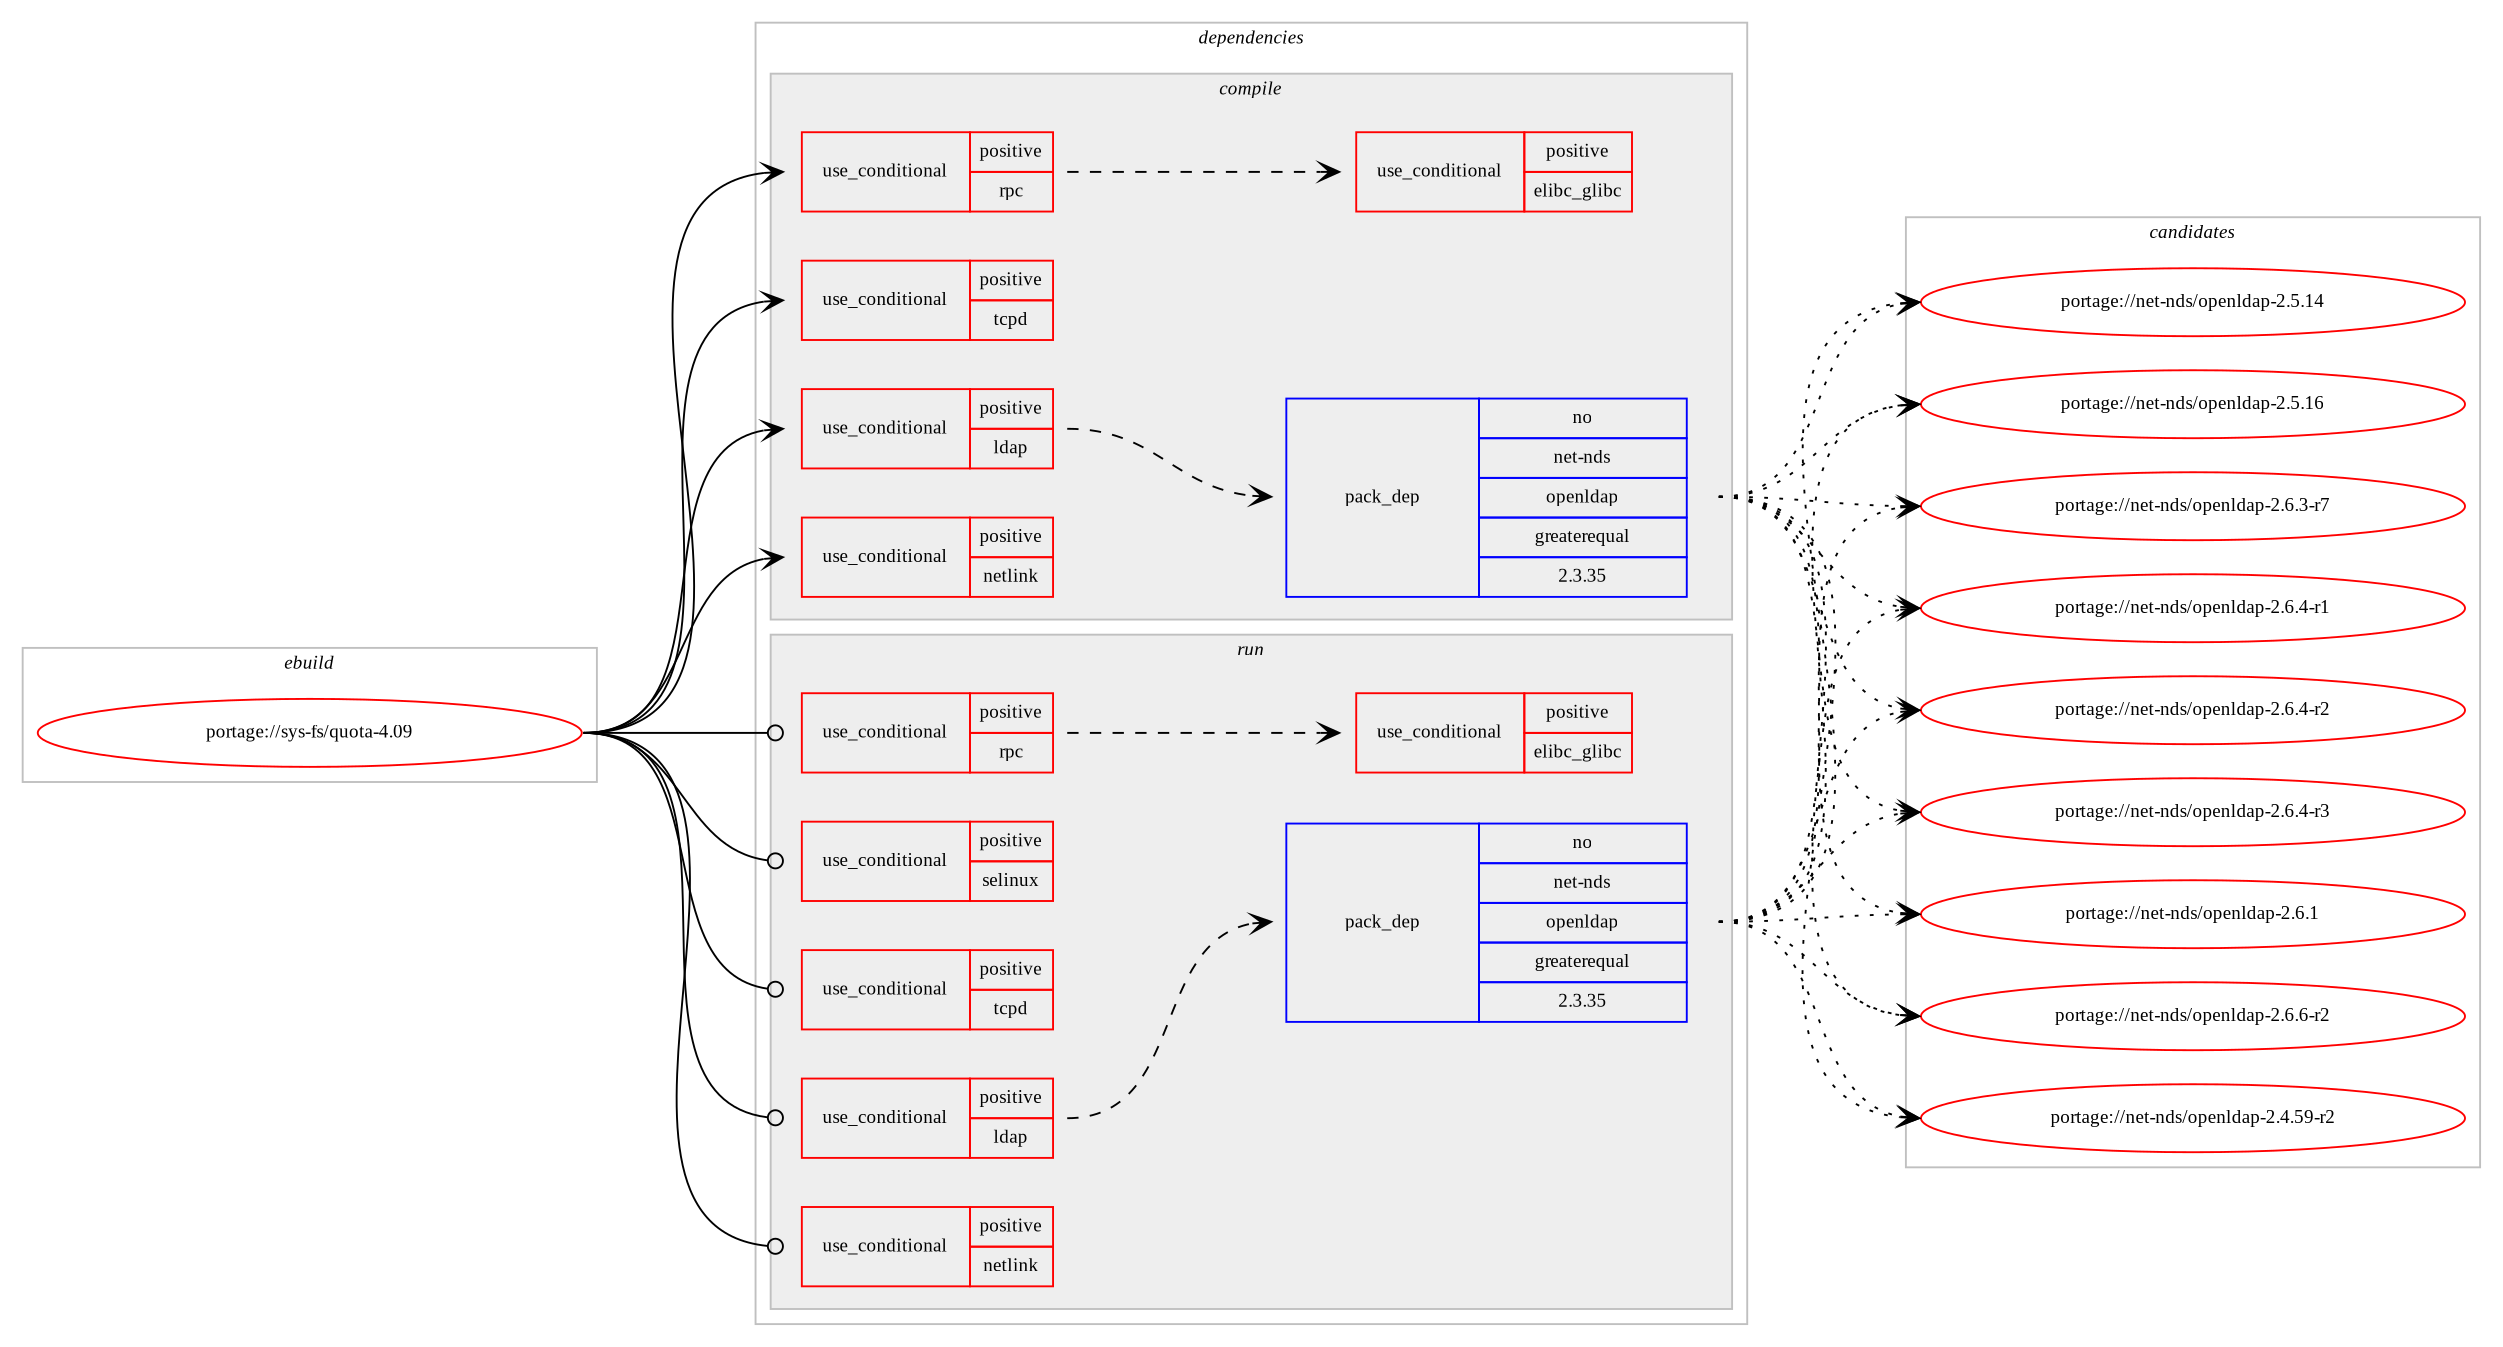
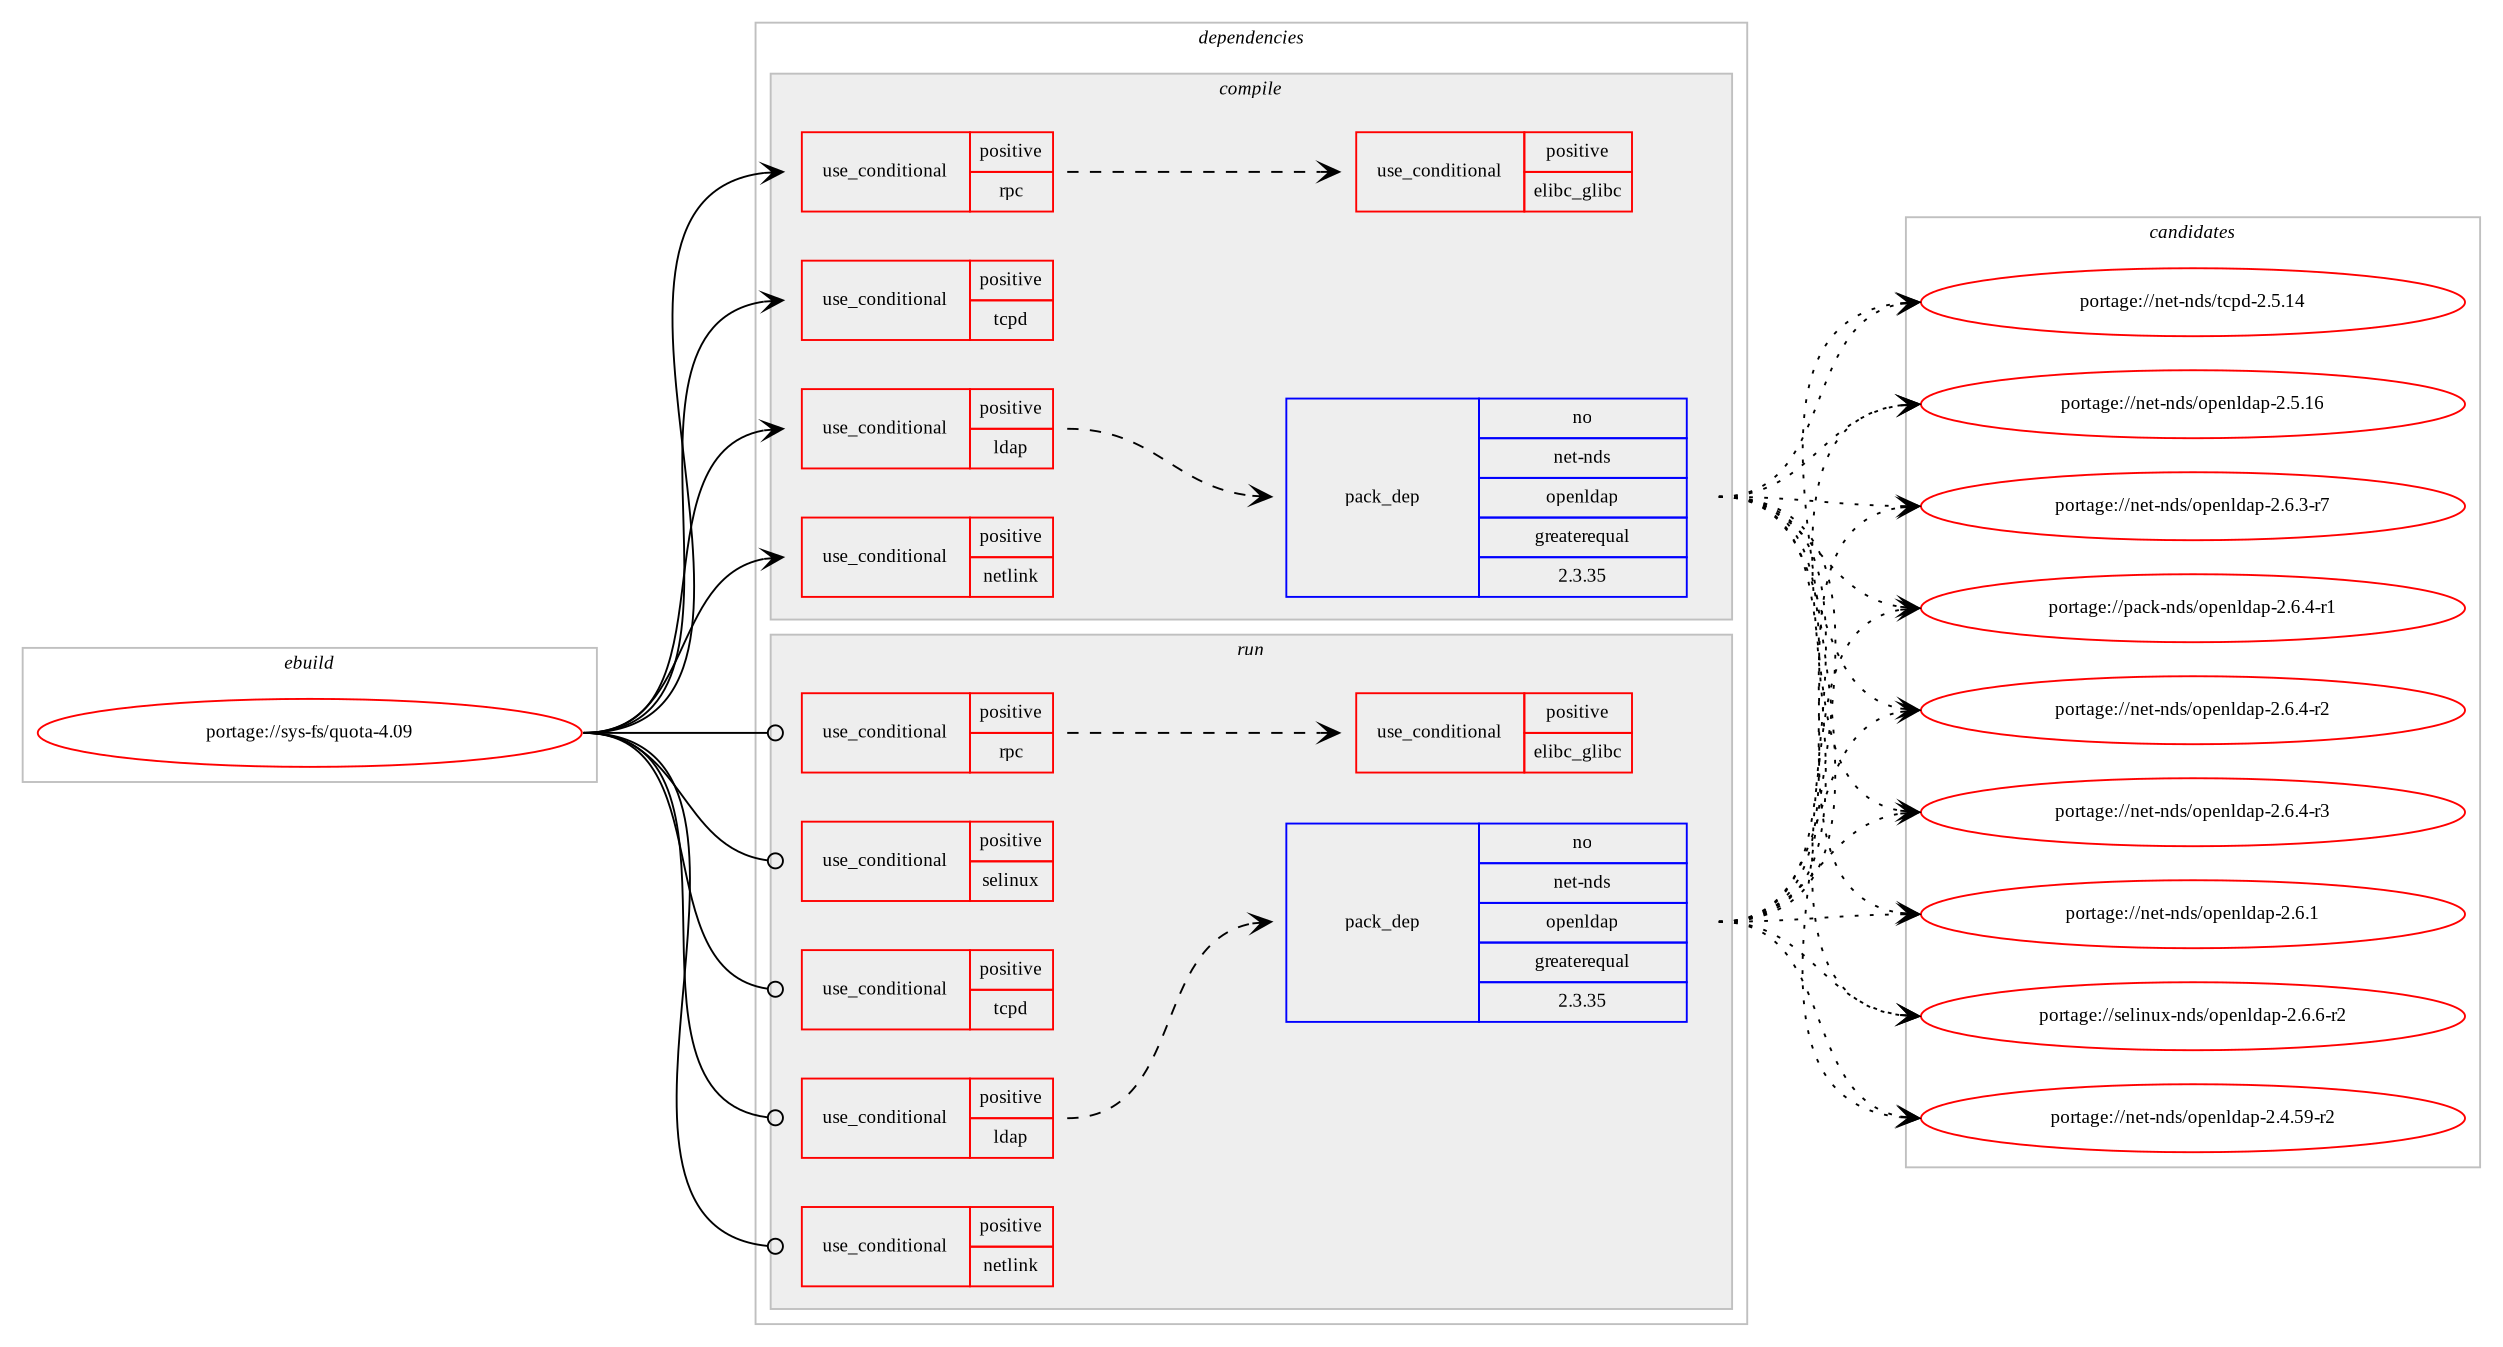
node "portage://net-nds/openldap-2.5.14": label "portage://net-nds/openldap-2.5.14" -> "portage://net-nds/tcpd-2.5.14"
node "portage://net-nds/openldap-2.6.4-r1": label "portage://net-nds/openldap-2.6.4-r1" -> "portage://pack-nds/openldap-2.6.4-r1"
node "portage://net-nds/openldap-2.6.6-r2": label "portage://net-nds/openldap-2.6.6-r2" -> "portage://selinux-nds/openldap-2.6.6-r2"
